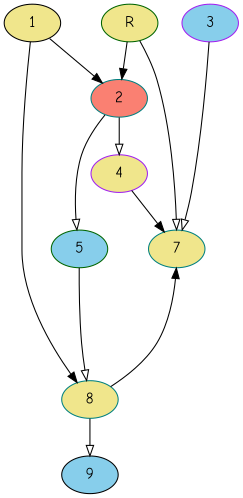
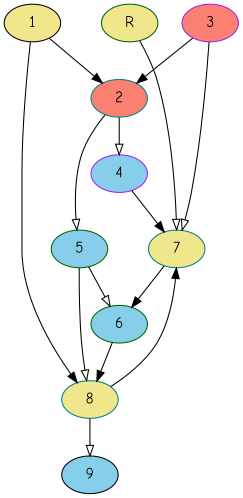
node "3": fillcolor skyblue -> salmon
edge "R" -> "2": now "3" -> "2"
node "4": fillcolor khaki -> skyblue
node "6": added
